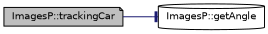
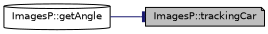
edge "ImagesP::trackingCar" -> "ImagesP::getAngle": reversed
